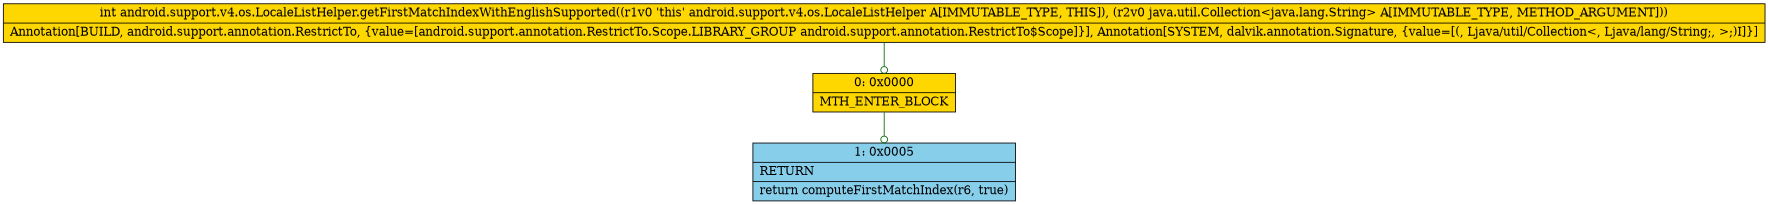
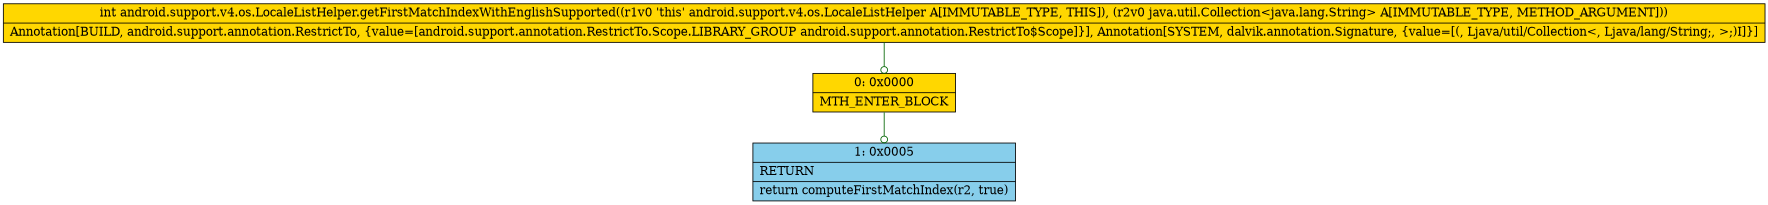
node "1: 0x0005": text "return computeFirstMatchIndex(r6, true)" -> "return computeFirstMatchIndex(r2, true)"
